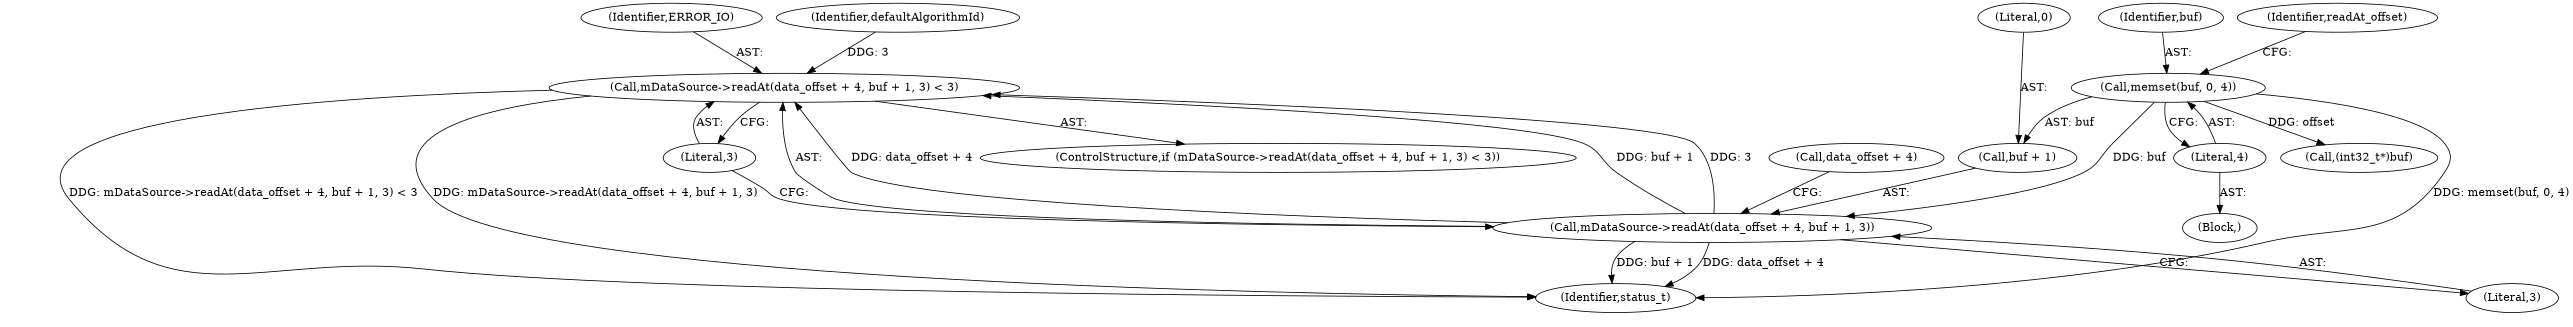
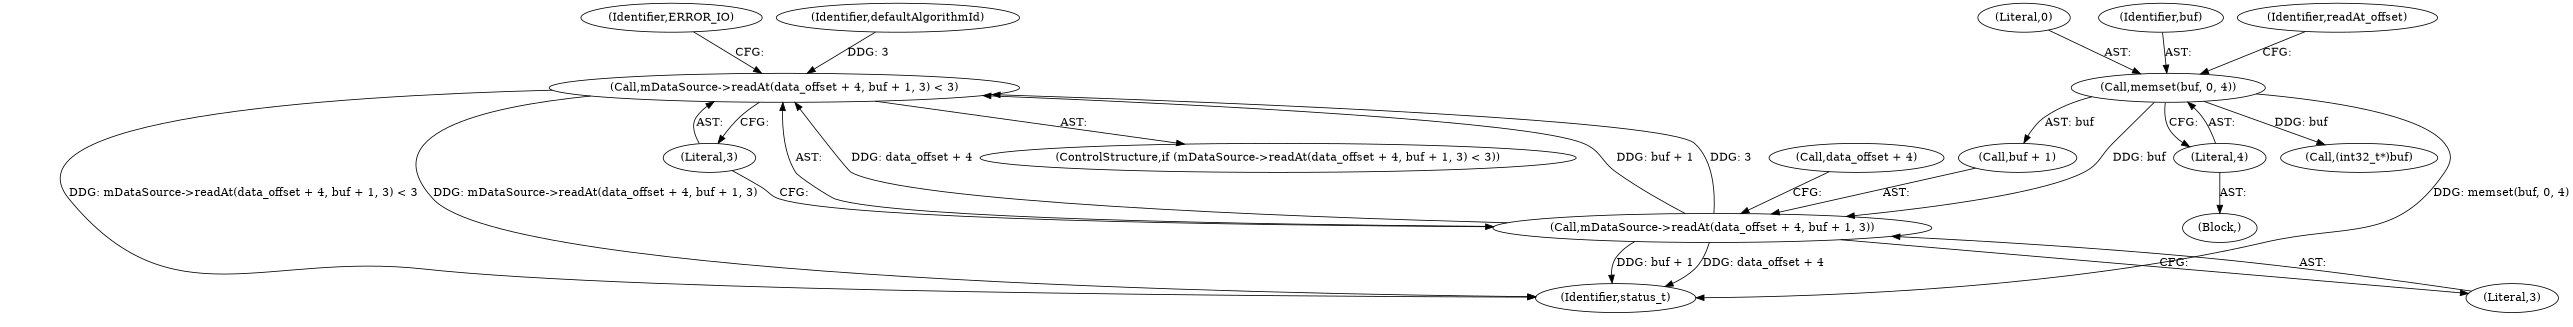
edge "(Identifier,ERROR_IO)" -> "(Call,mDataSource->readAt(data_offset + 4, buf + 1, 3) < 3)": label "AST: " -> "CFG: "
edge "(Literal,0)" -> "(Call,buf + 1)": now "(Literal,0)" -> "(Call,memset(buf, 0, 4))"
edge "(Call,memset(buf, 0, 4))" -> "(Call,(int32_t*)buf)": label "DDG: offset" -> "DDG: buf"
